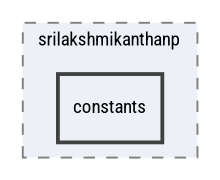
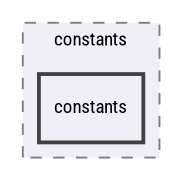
cluster "srilakshmikanthanp": label "srilakshmikanthanp" -> "constants"
